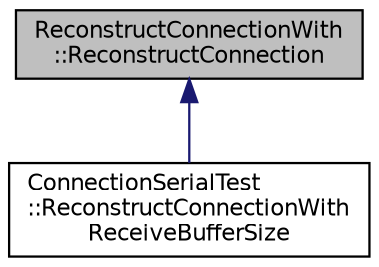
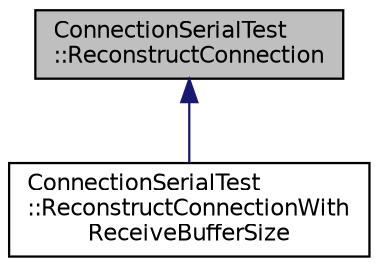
node "ReconstructConnectionWith ::ReconstructConnection": label "ReconstructConnectionWith ::ReconstructConnection" -> "ConnectionSerialTest ::ReconstructConnection"
